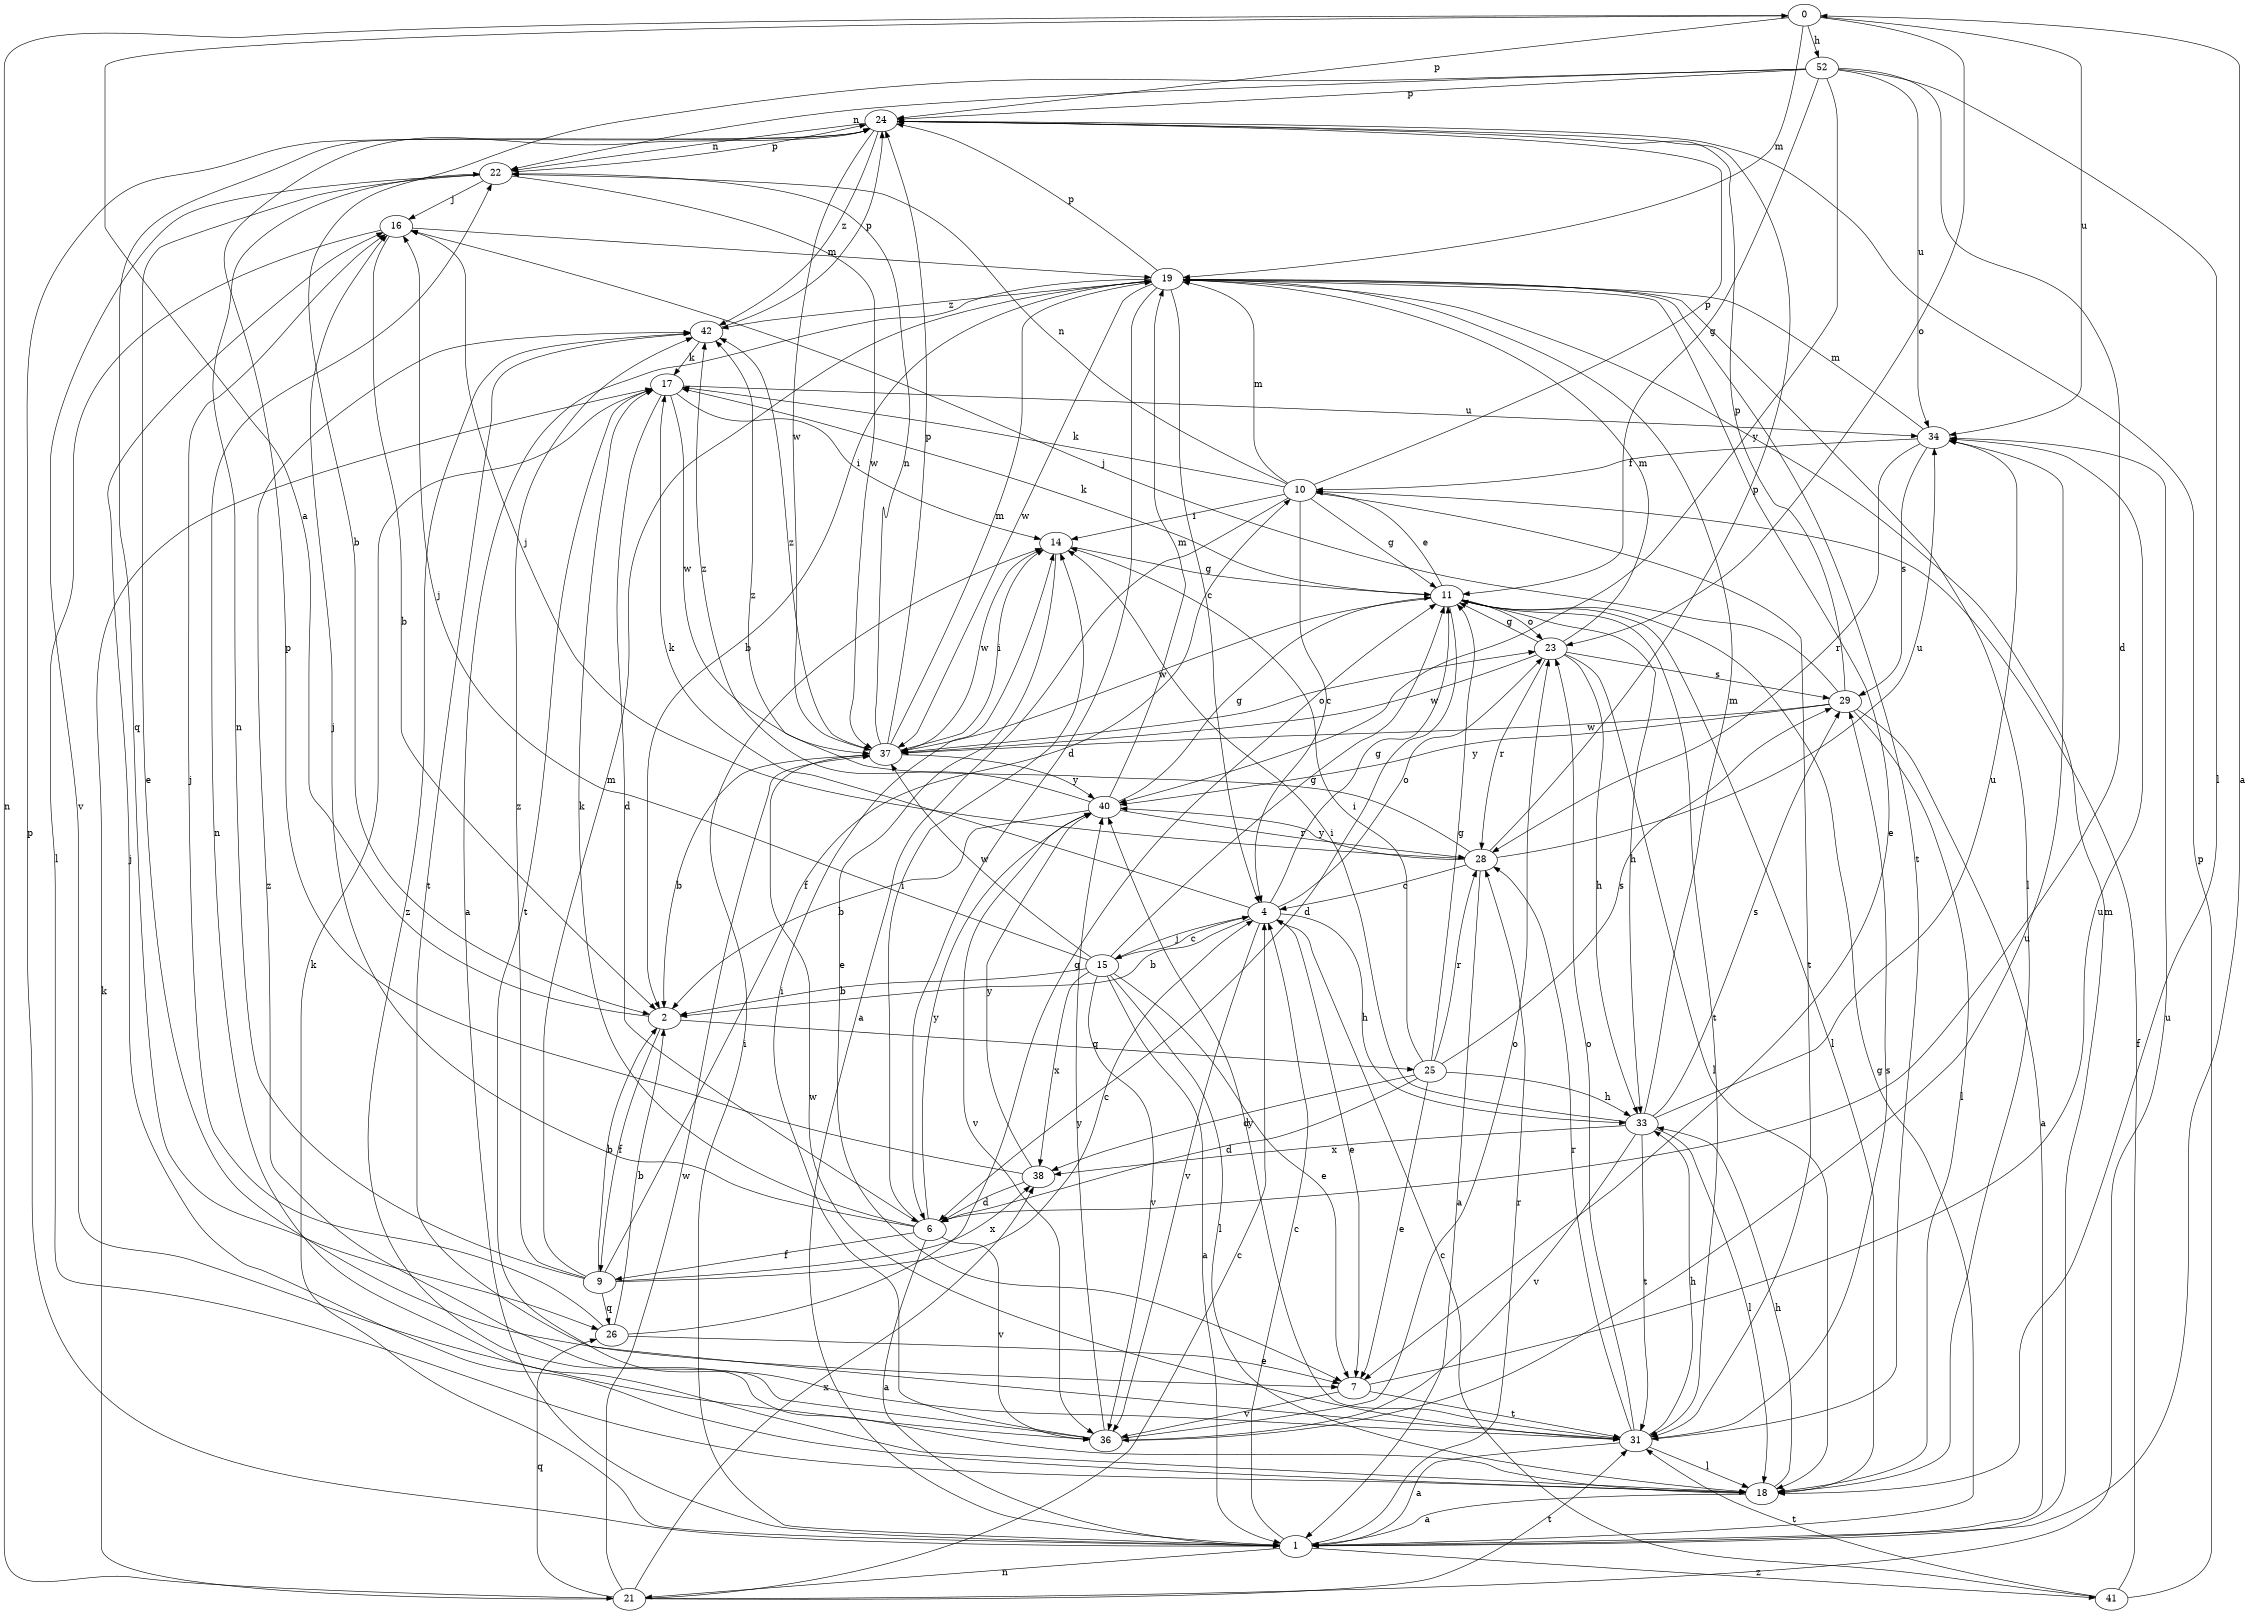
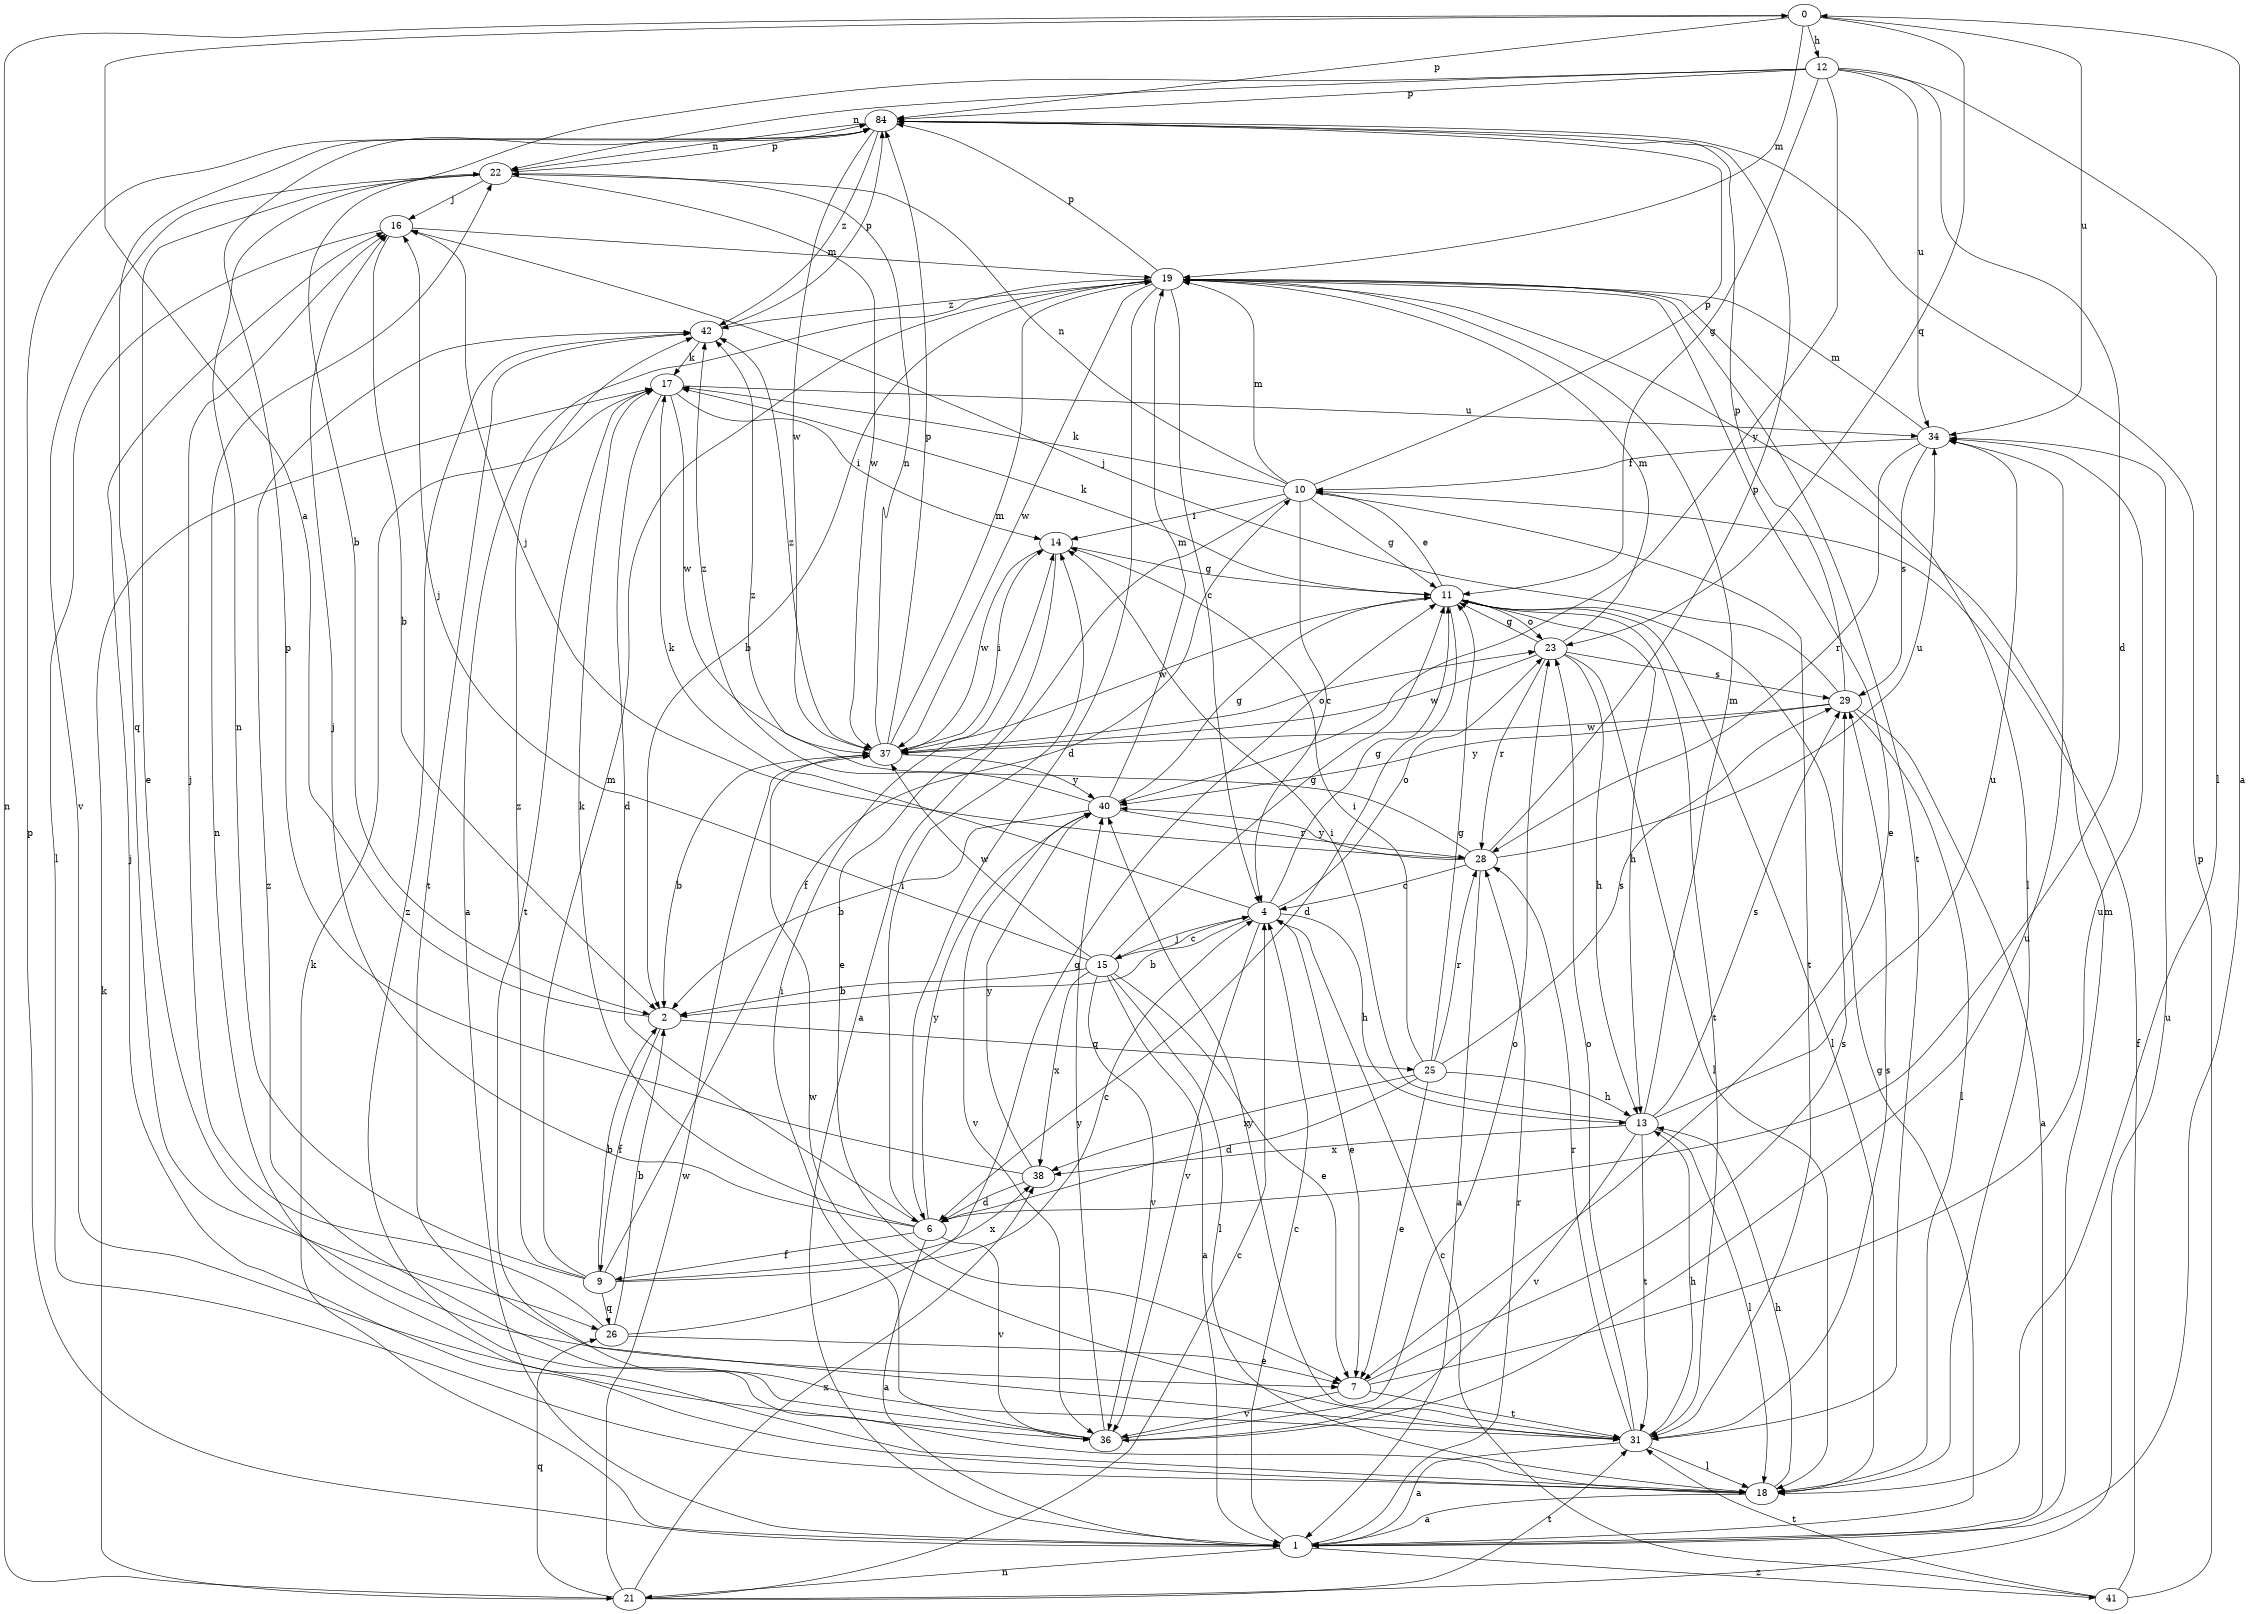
node "52": label "52" -> "12"
node "24": label "24" -> "84"
edge "0" -> "23": label "o" -> "q"
edge "25" -> "38": label "d" -> "x"
node "33": label "33" -> "13"
edge "7" -> "29": added, label "s"
edge "1" -> "14": removed, label "i"
